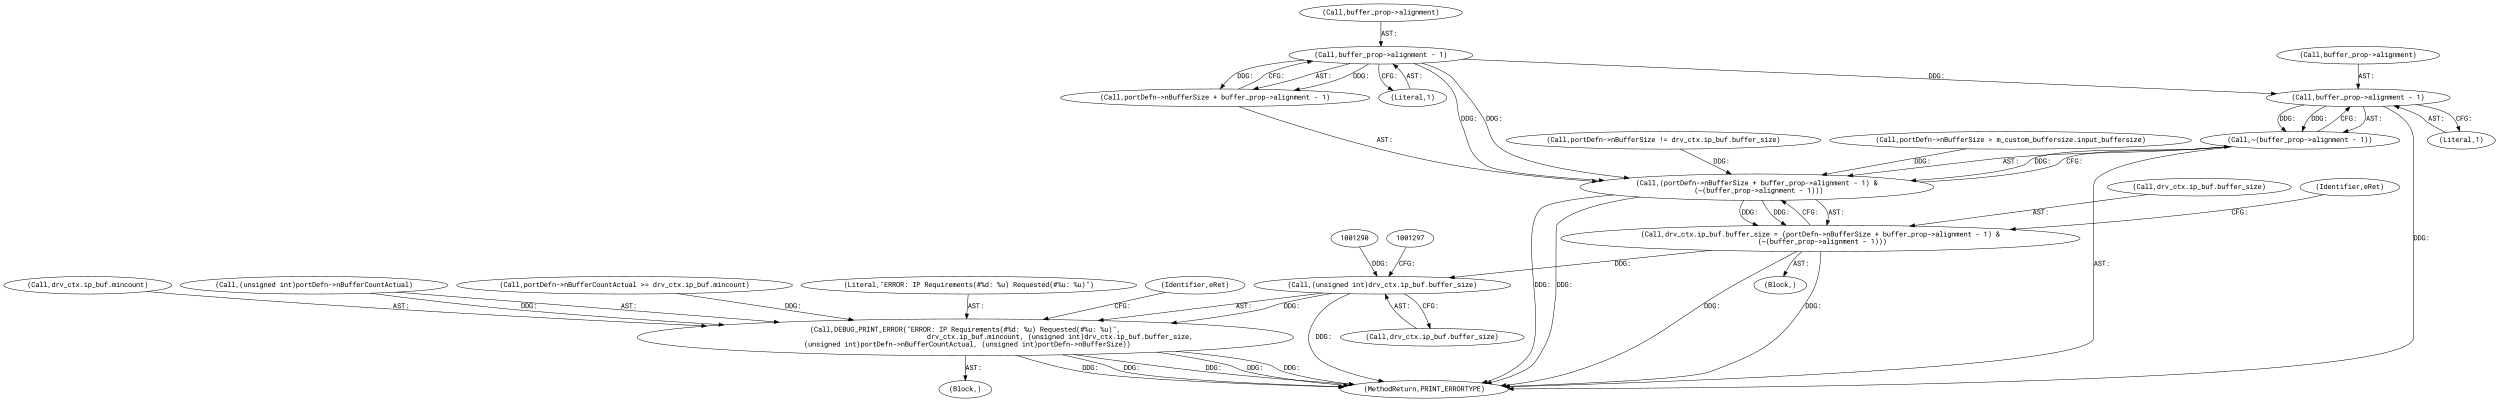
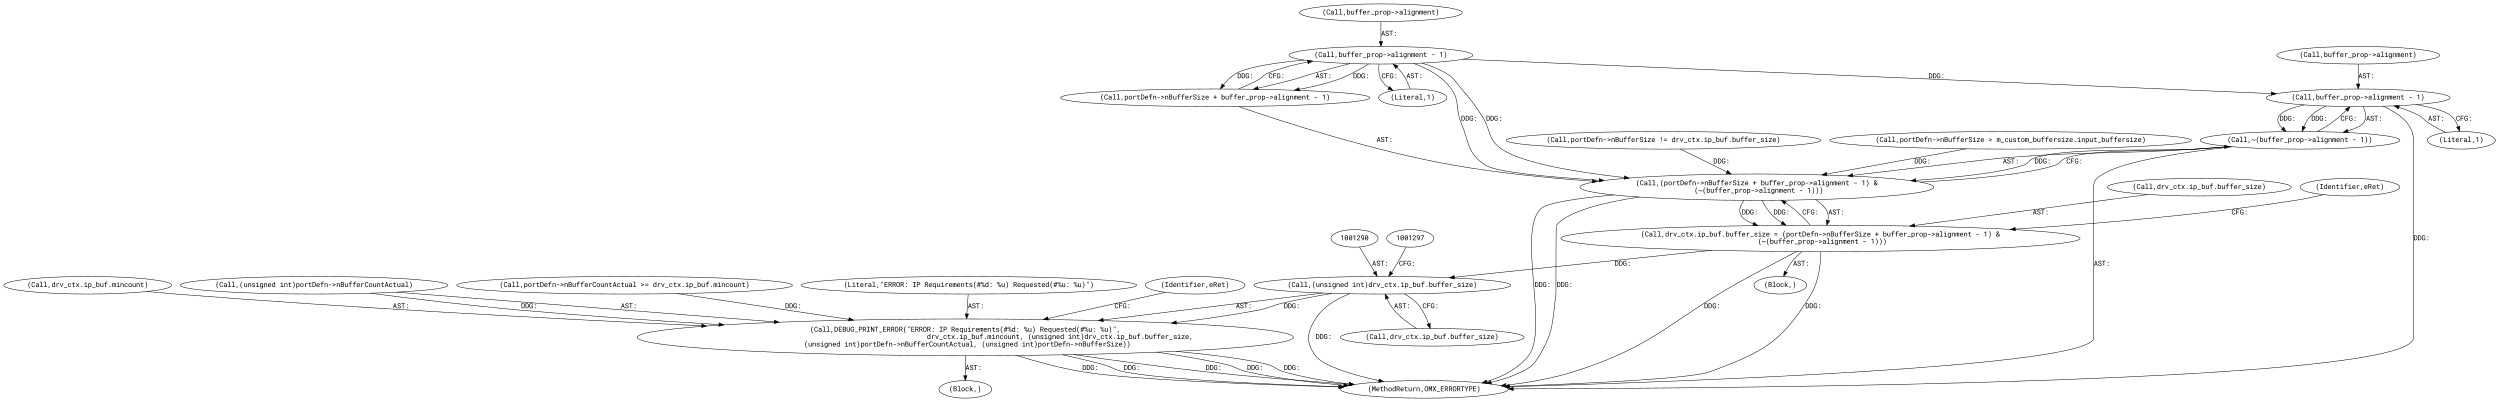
edge "1001290" -> "(Call,(unsigned int)drv_ctx.ip_buf.buffer_size)": label "DDG: " -> "AST: "
node "(MethodReturn,PRINT_ERRORTYPE)": label "(MethodReturn,PRINT_ERRORTYPE)" -> "(MethodReturn,OMX_ERRORTYPE)"
